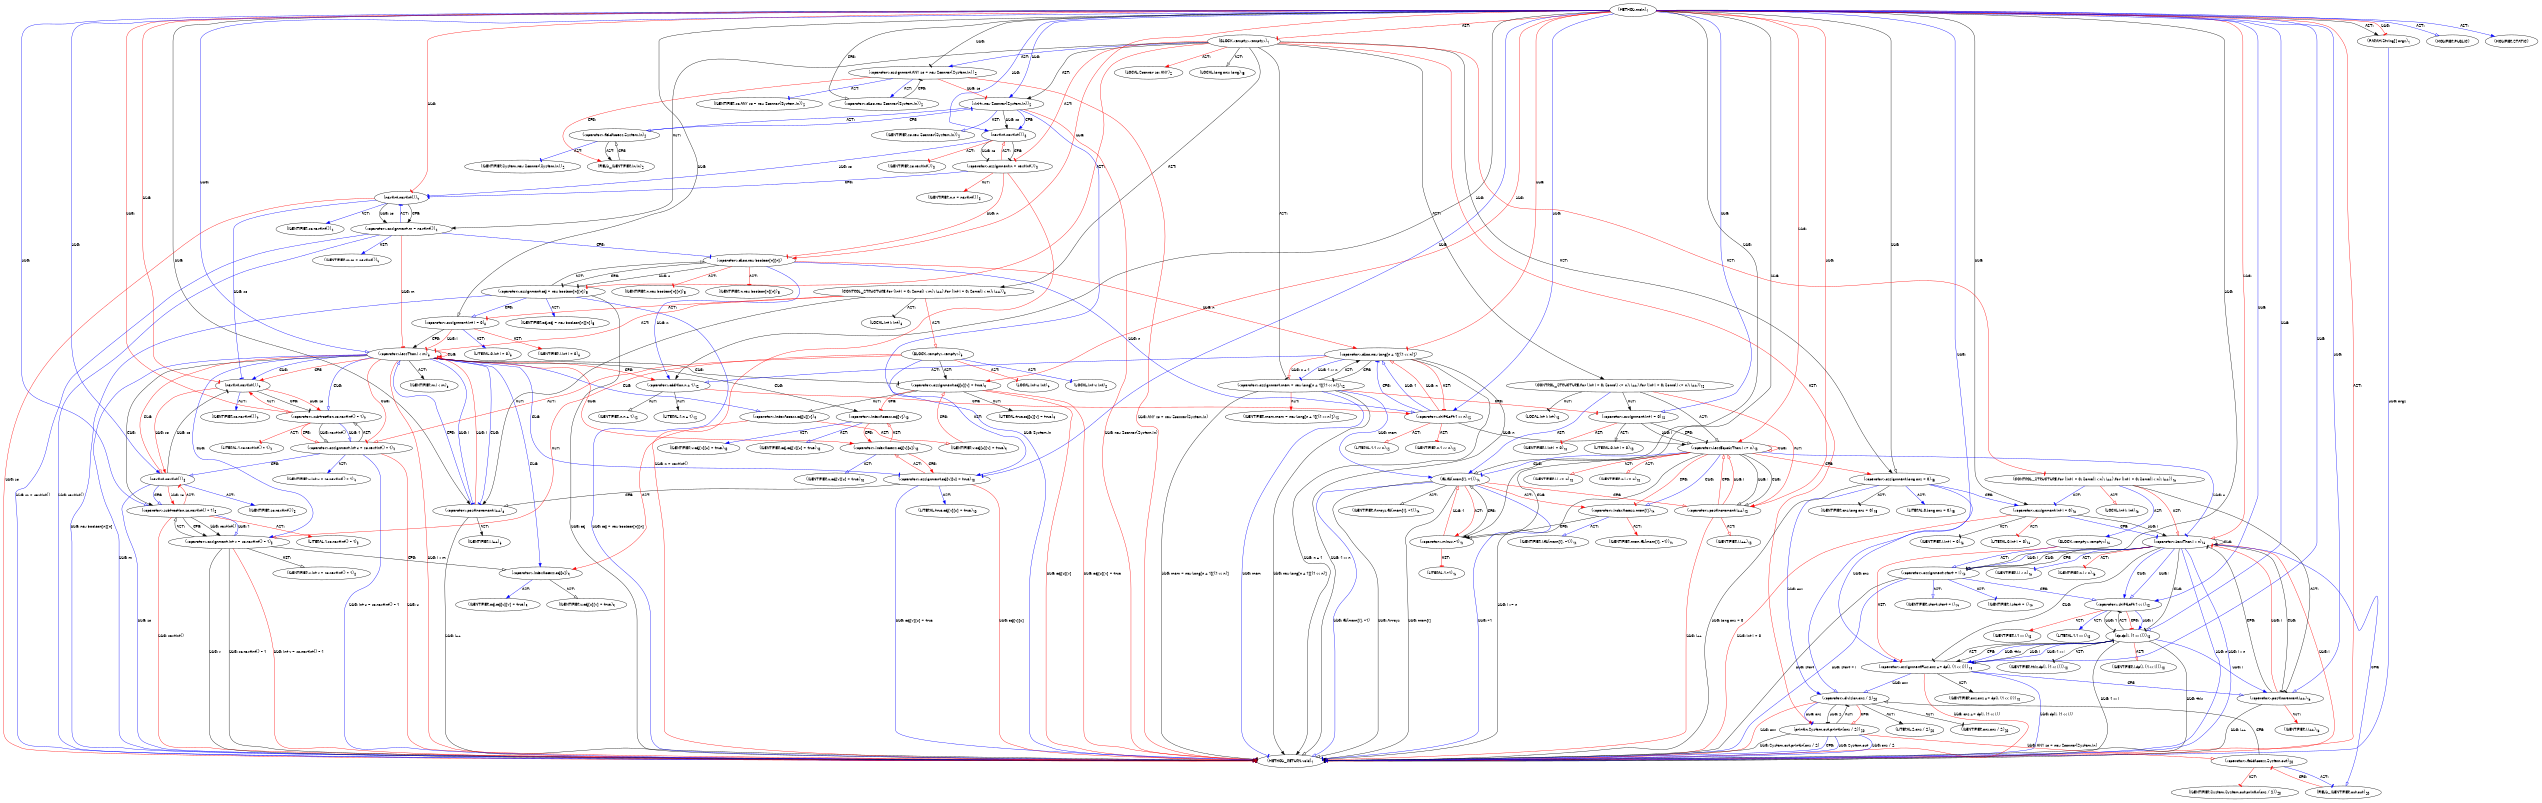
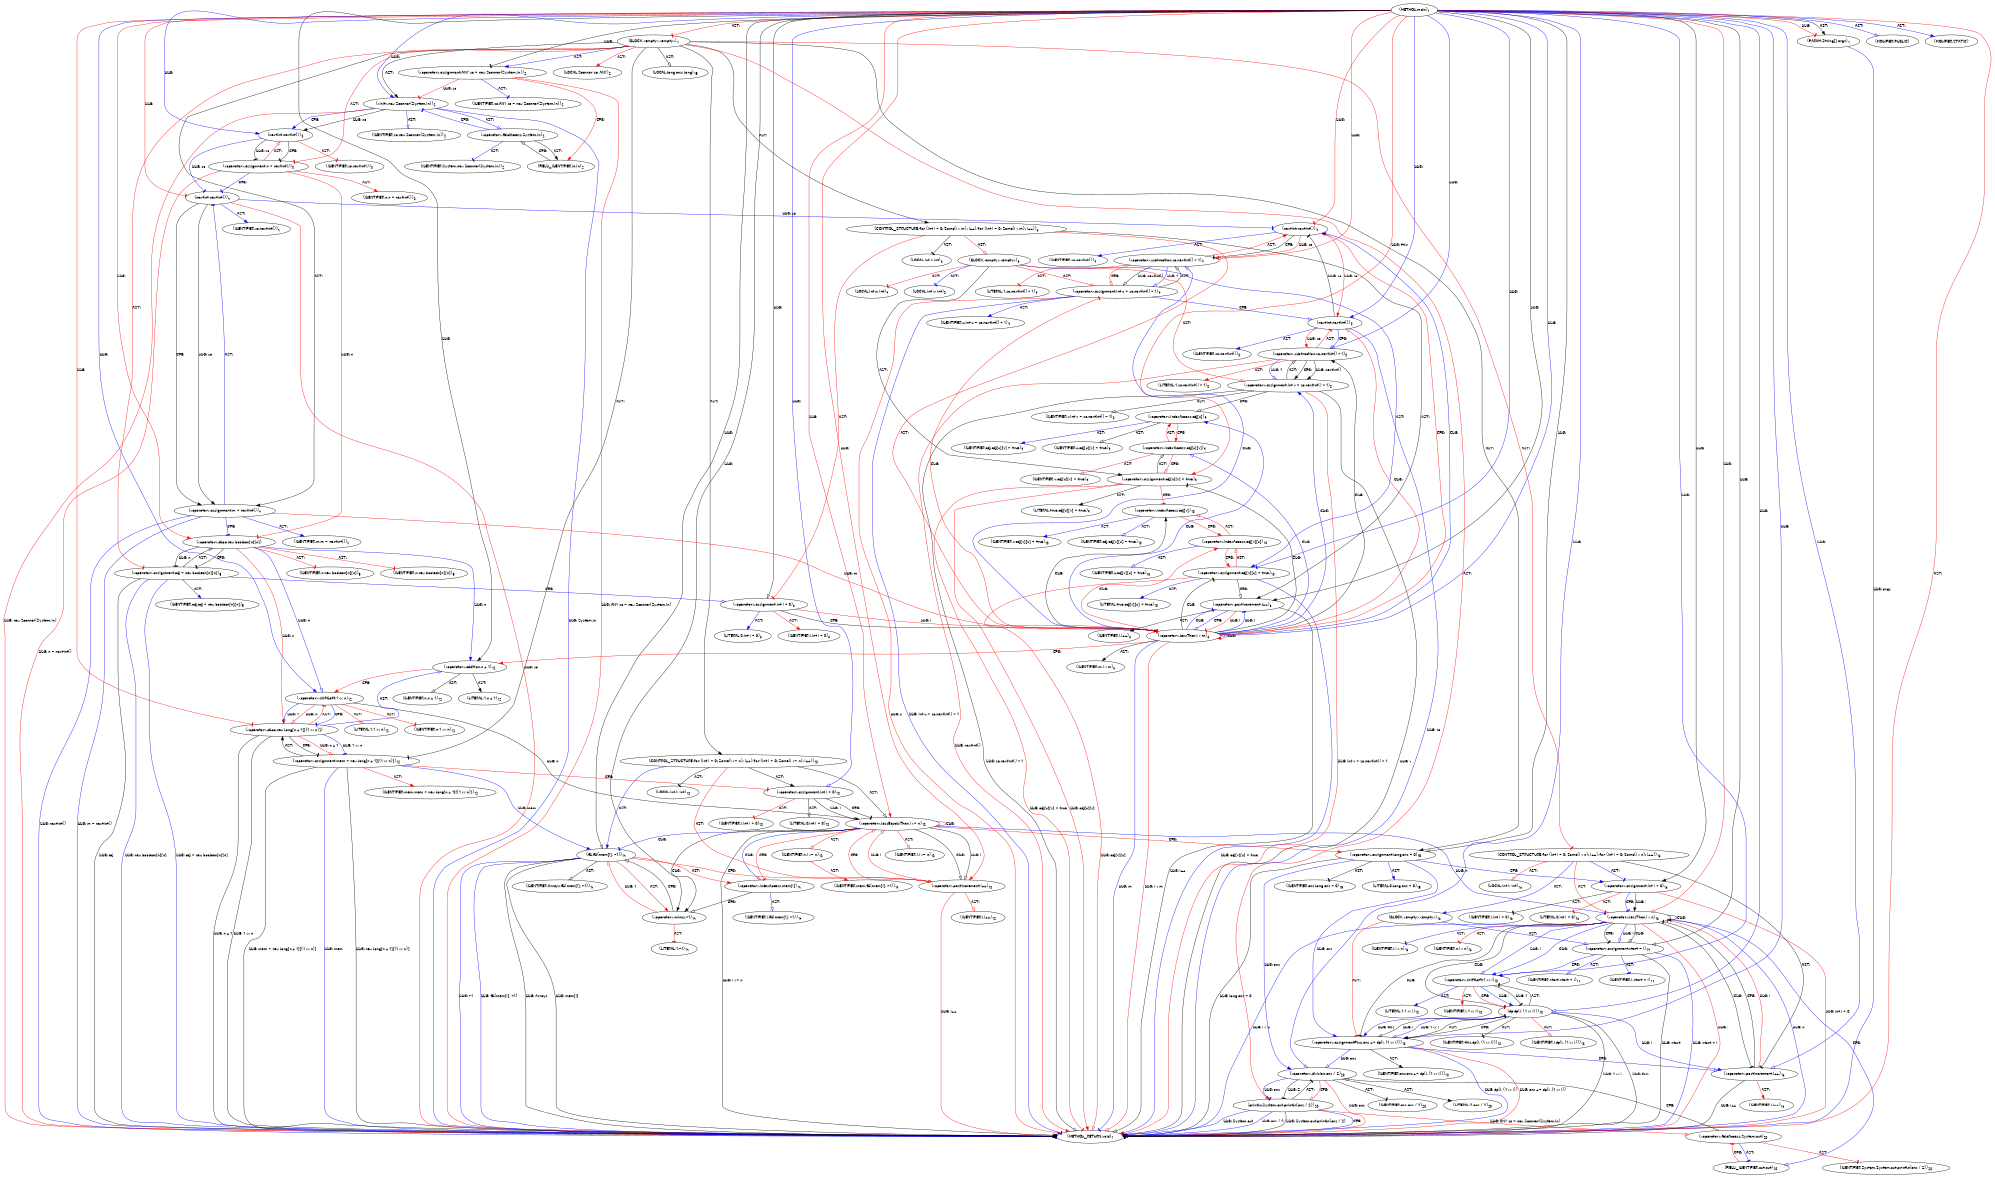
node "(<operator>.alloc,new Scanner(System.in))": removed
edge "(METHOD,main)" -> "(<operator>.assignment,adj[u][v] = true)": label "DDG: " -> "DDG: this"
edge "(IDENTIFIER,v,adj[u][v] = true)" -> "(<operator>.assignment,adj[u][v] = true)": now "(<operator>.indexAccess,adj[u][v])" -> "(<operator>.assignment,adj[u][v] = true)"
edge "(<operator>.indexAccess,adj[u])" -> "(<operator>.indexAccess,adj[u][v])": added, label "CFG:"
edge "(<operator>.lessThan,i < m)" -> "(<operator>.assignment,adj[v][u] = true)": color blue -> black
edge "(<operator>.indexAccess,mem[i])" -> "(IDENTIFIER,mem,fill(mem[i], -1))": now "(IDENTIFIER,n,i <= n)" -> "(IDENTIFIER,mem,fill(mem[i], -1))"
